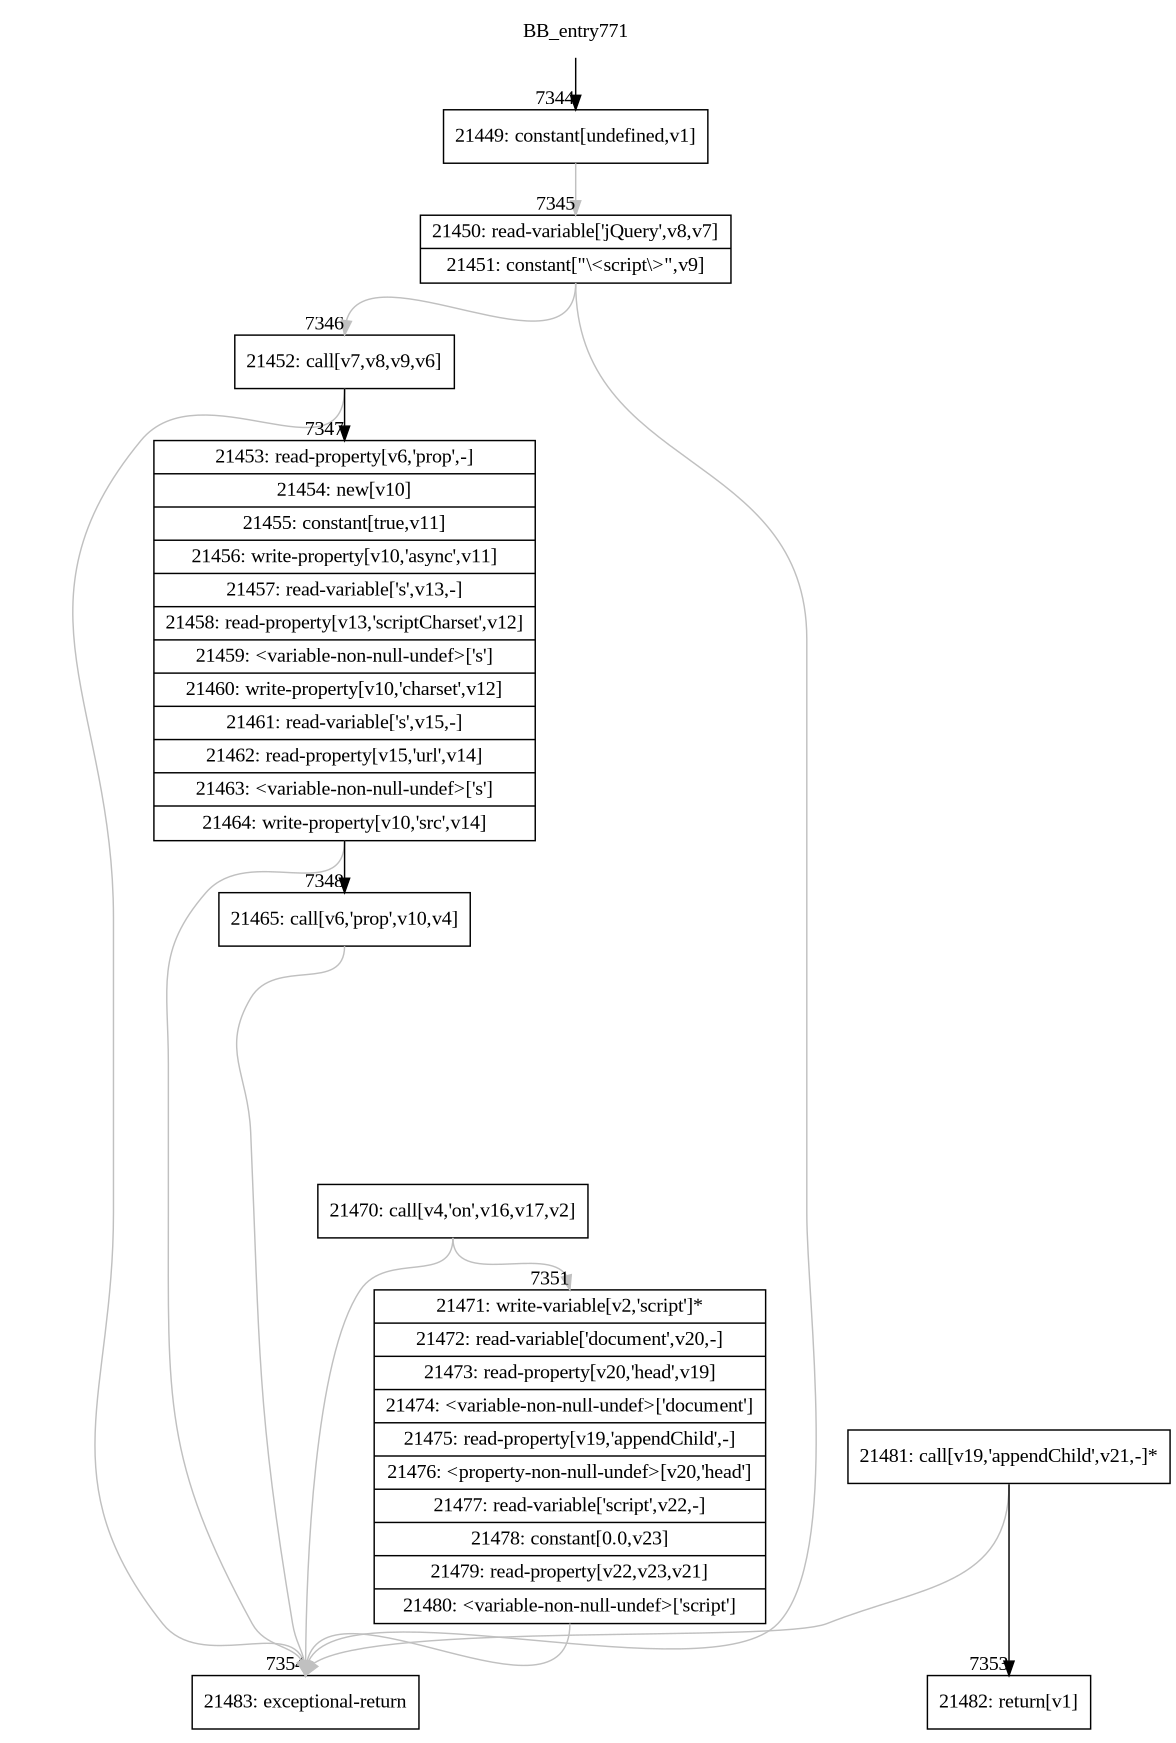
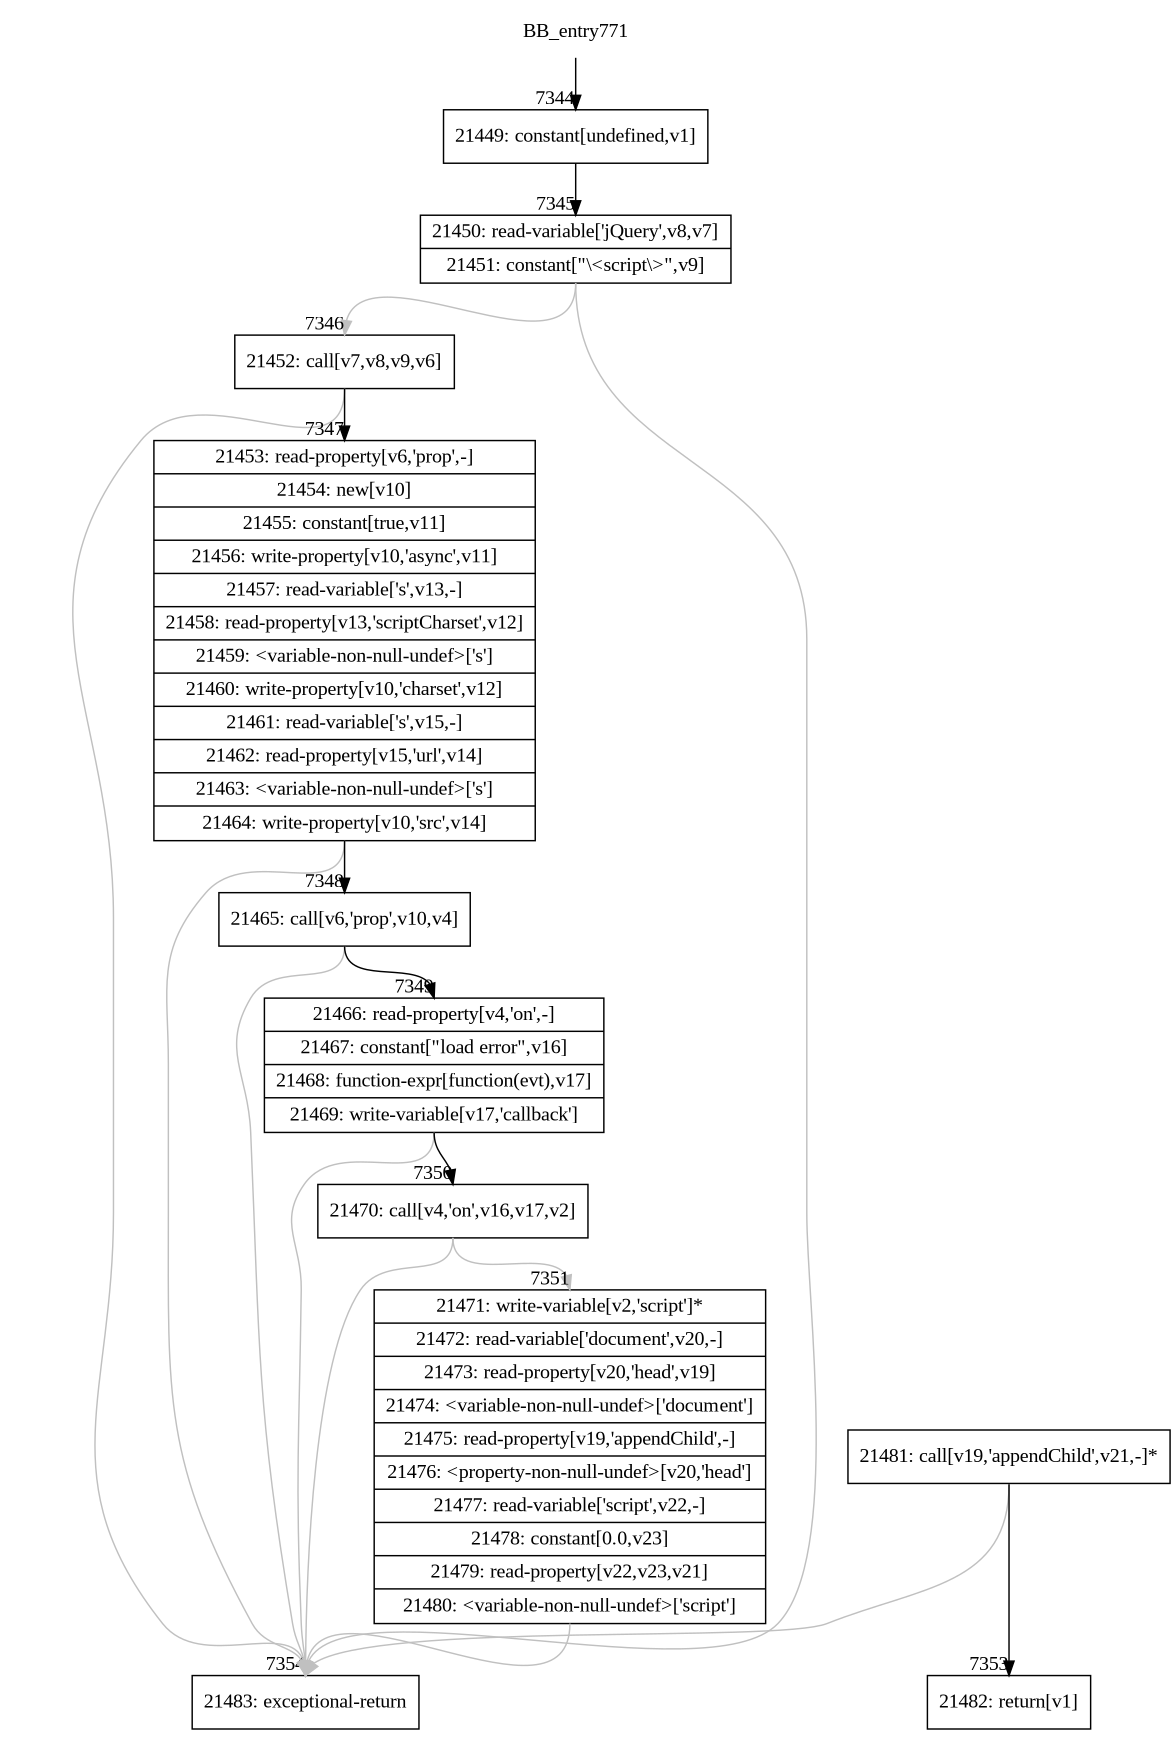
edge "21449: constant[undefined,v1]" -> "21450: read-variable['jQuery',v8,v7]": color gray -> black
node "21466: read-property[v4,'on',-]": added
